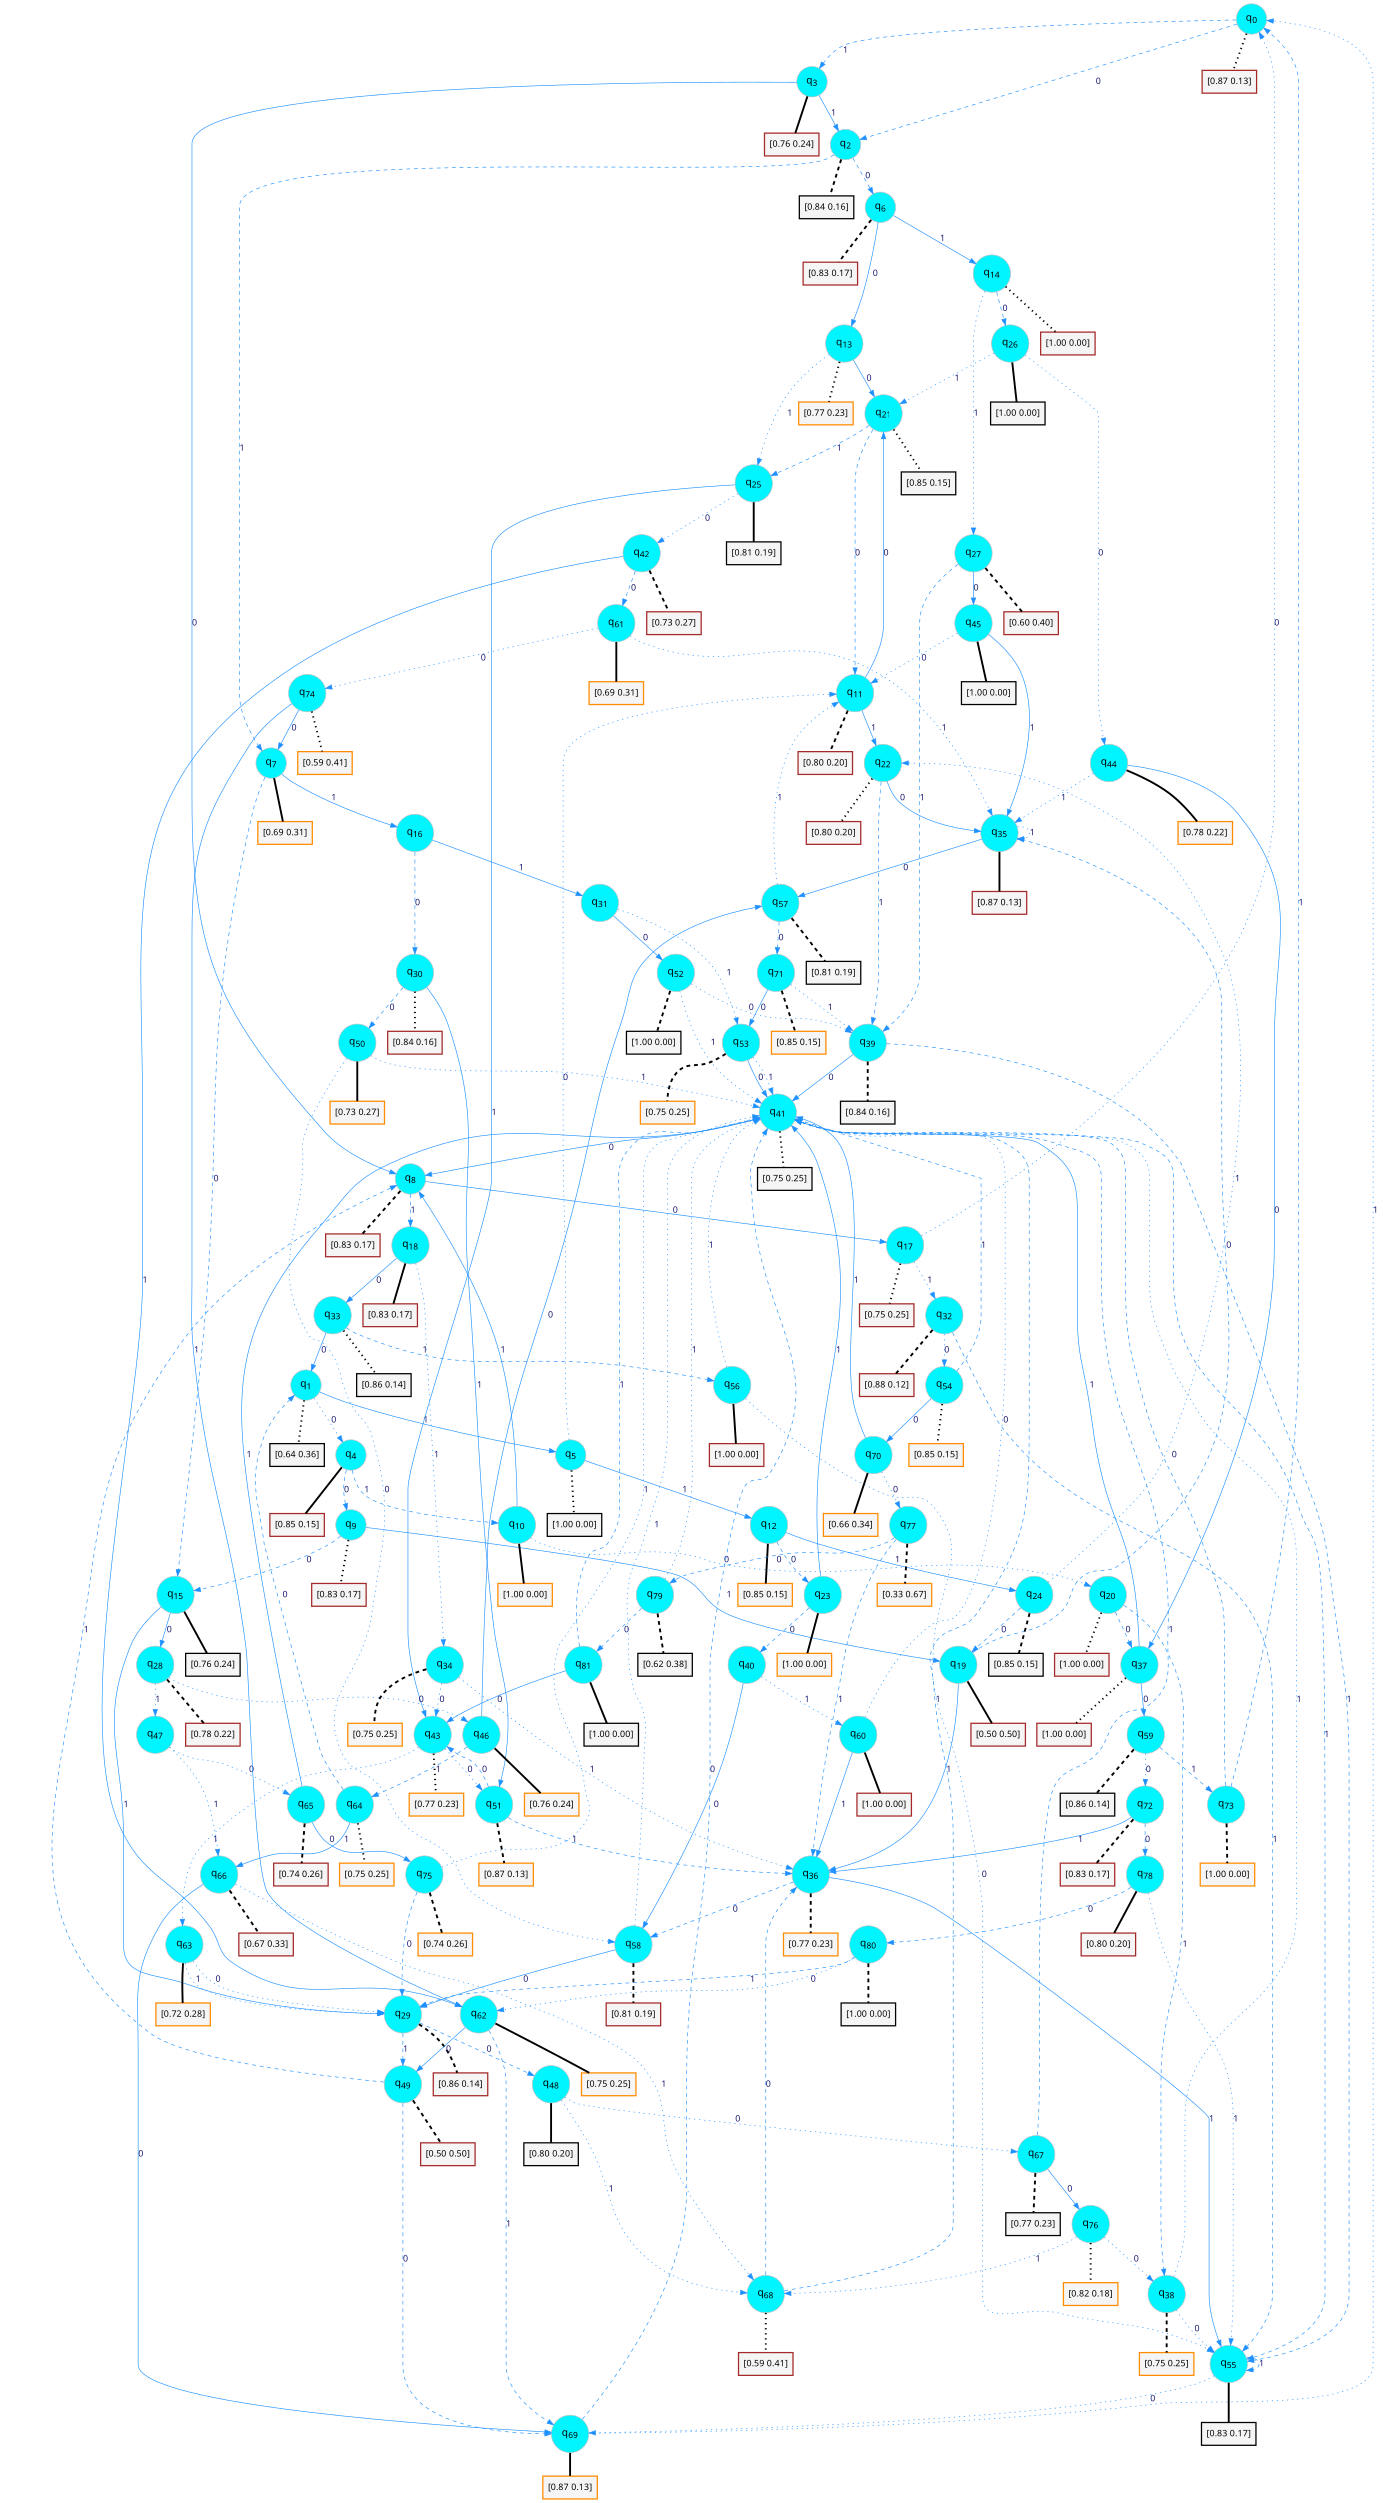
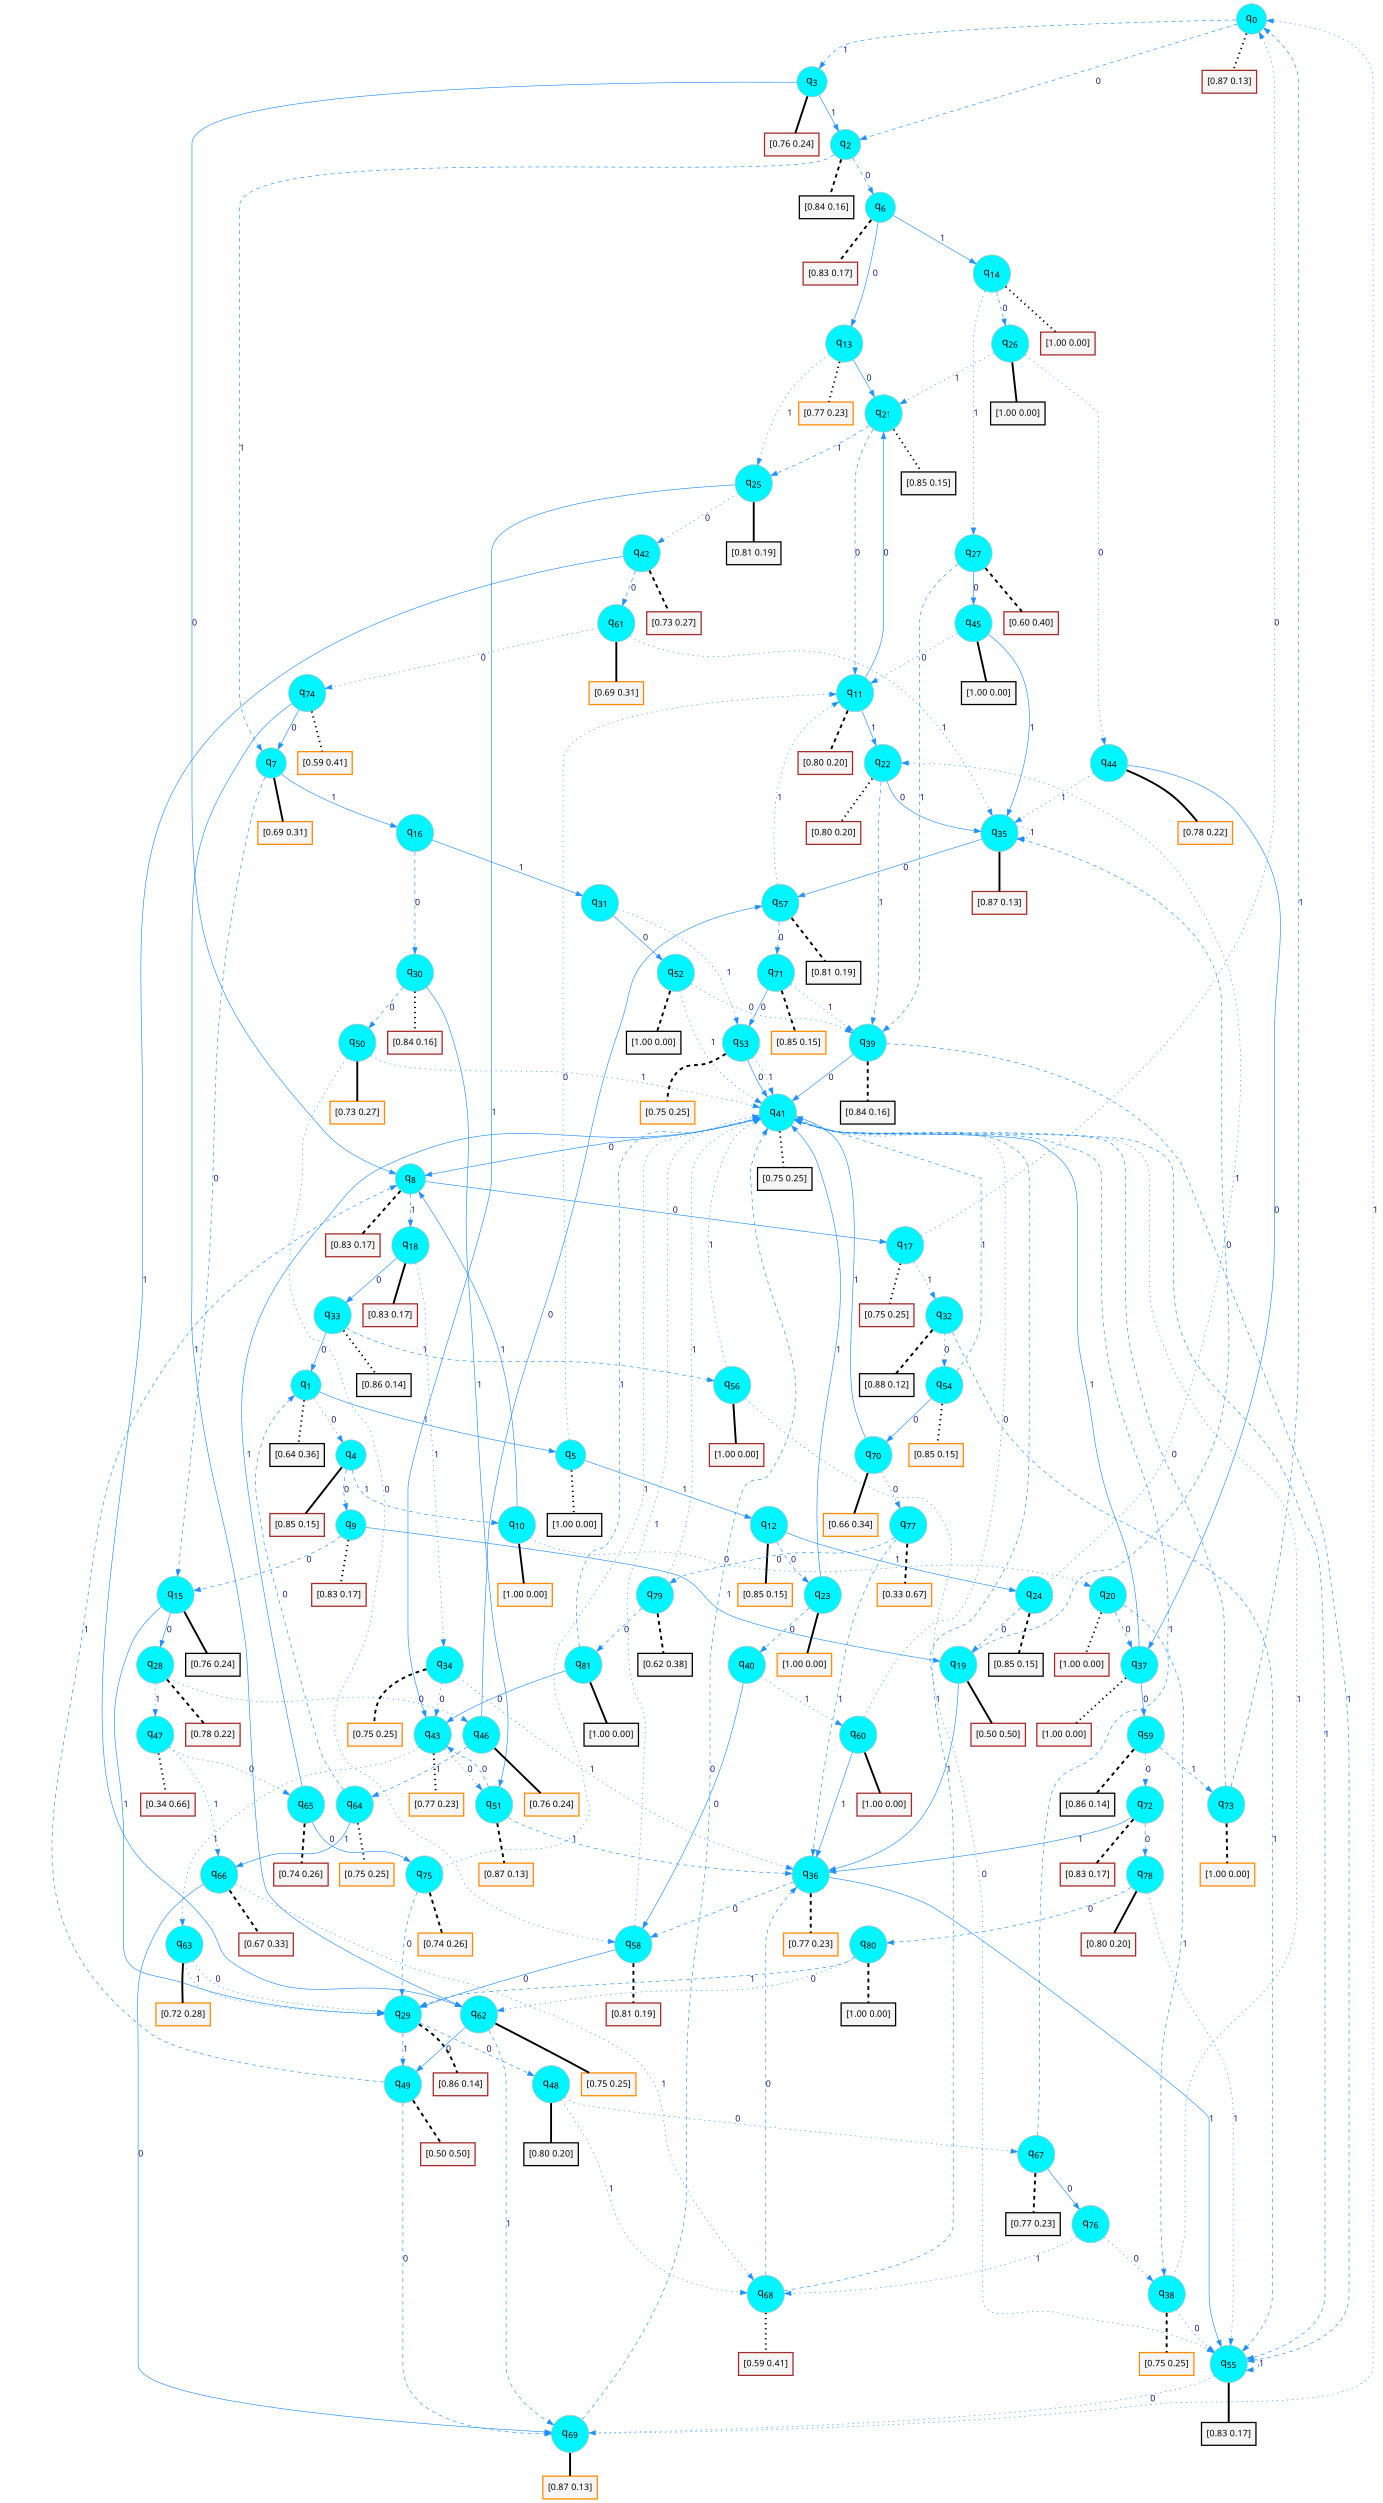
node "[0.88 0.12]": color brown -> black
node "[0.34 0.66]": added
node "[0.82 0.18]": removed
